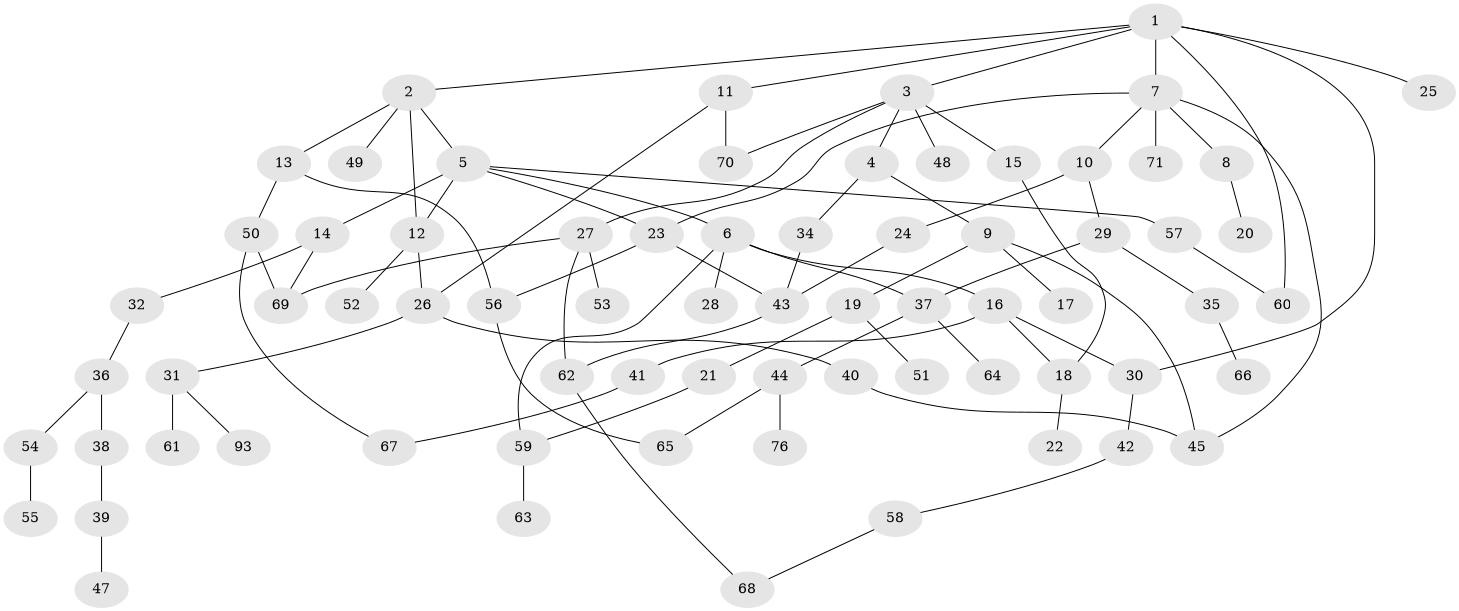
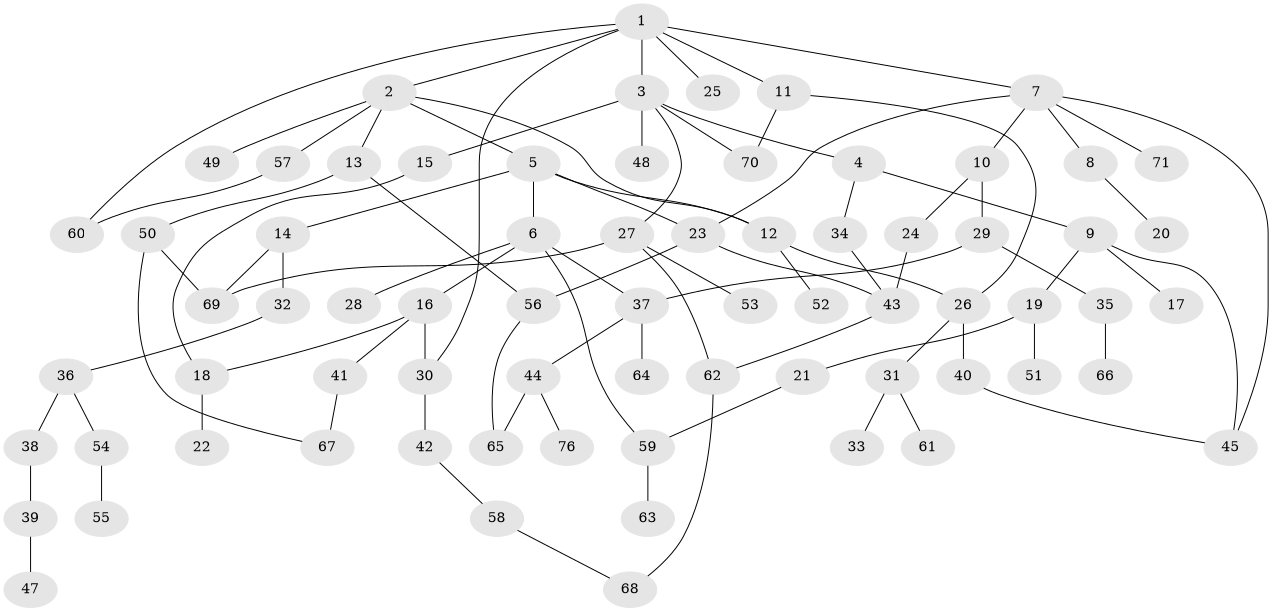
edge "5" -- "57": now "2" -- "57"
node "93": label "93" -> "33"
